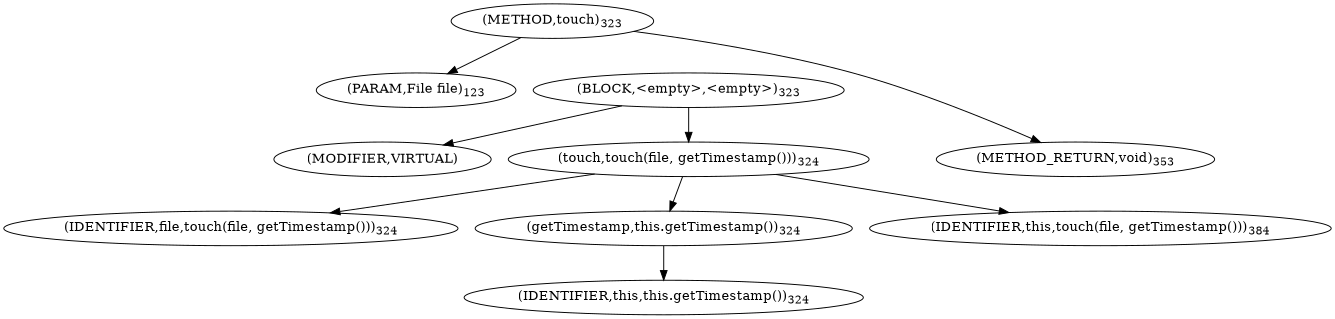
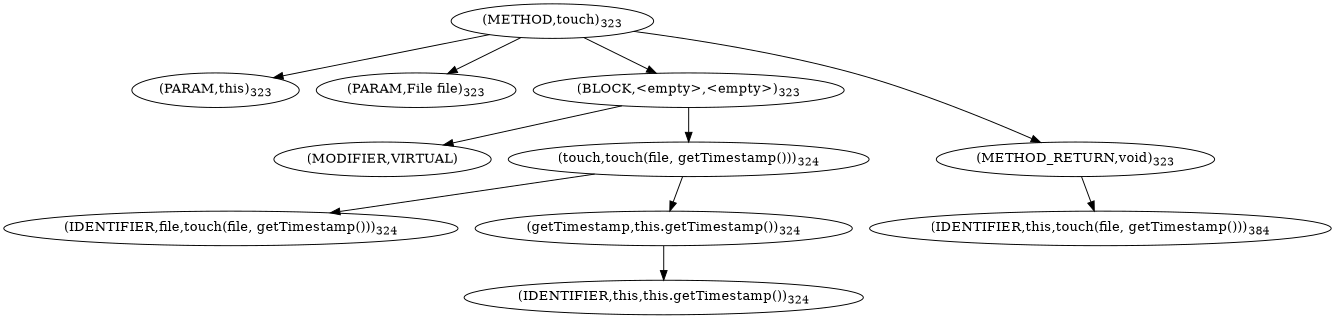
edge "(METHOD,touch)" -> "(BLOCK,<empty>,<empty>)": added
node "(PARAM,File file)": text "123" -> "323"
node "(PARAM,this)": added
node "(METHOD_RETURN,void)": text "353" -> "323"
edge "(touch,touch(file, getTimestamp()))" -> "(IDENTIFIER,this,touch(file, getTimestamp()))": now "(METHOD_RETURN,void)" -> "(IDENTIFIER,this,touch(file, getTimestamp()))"
